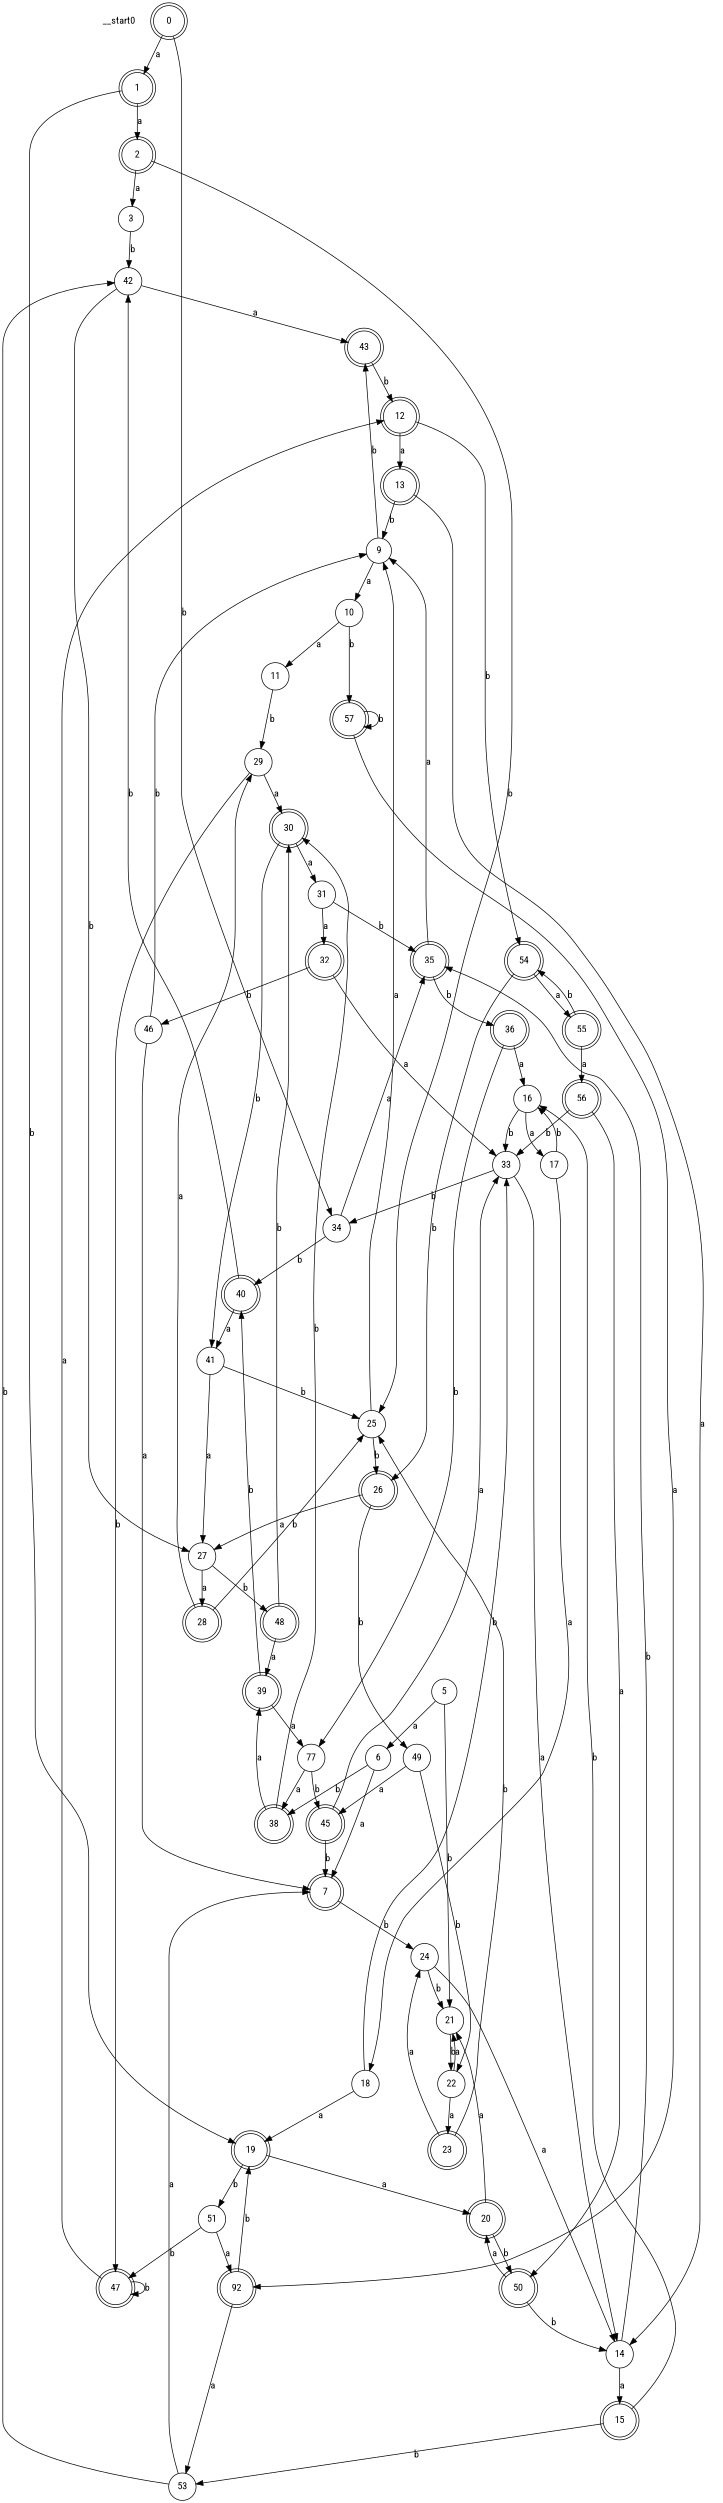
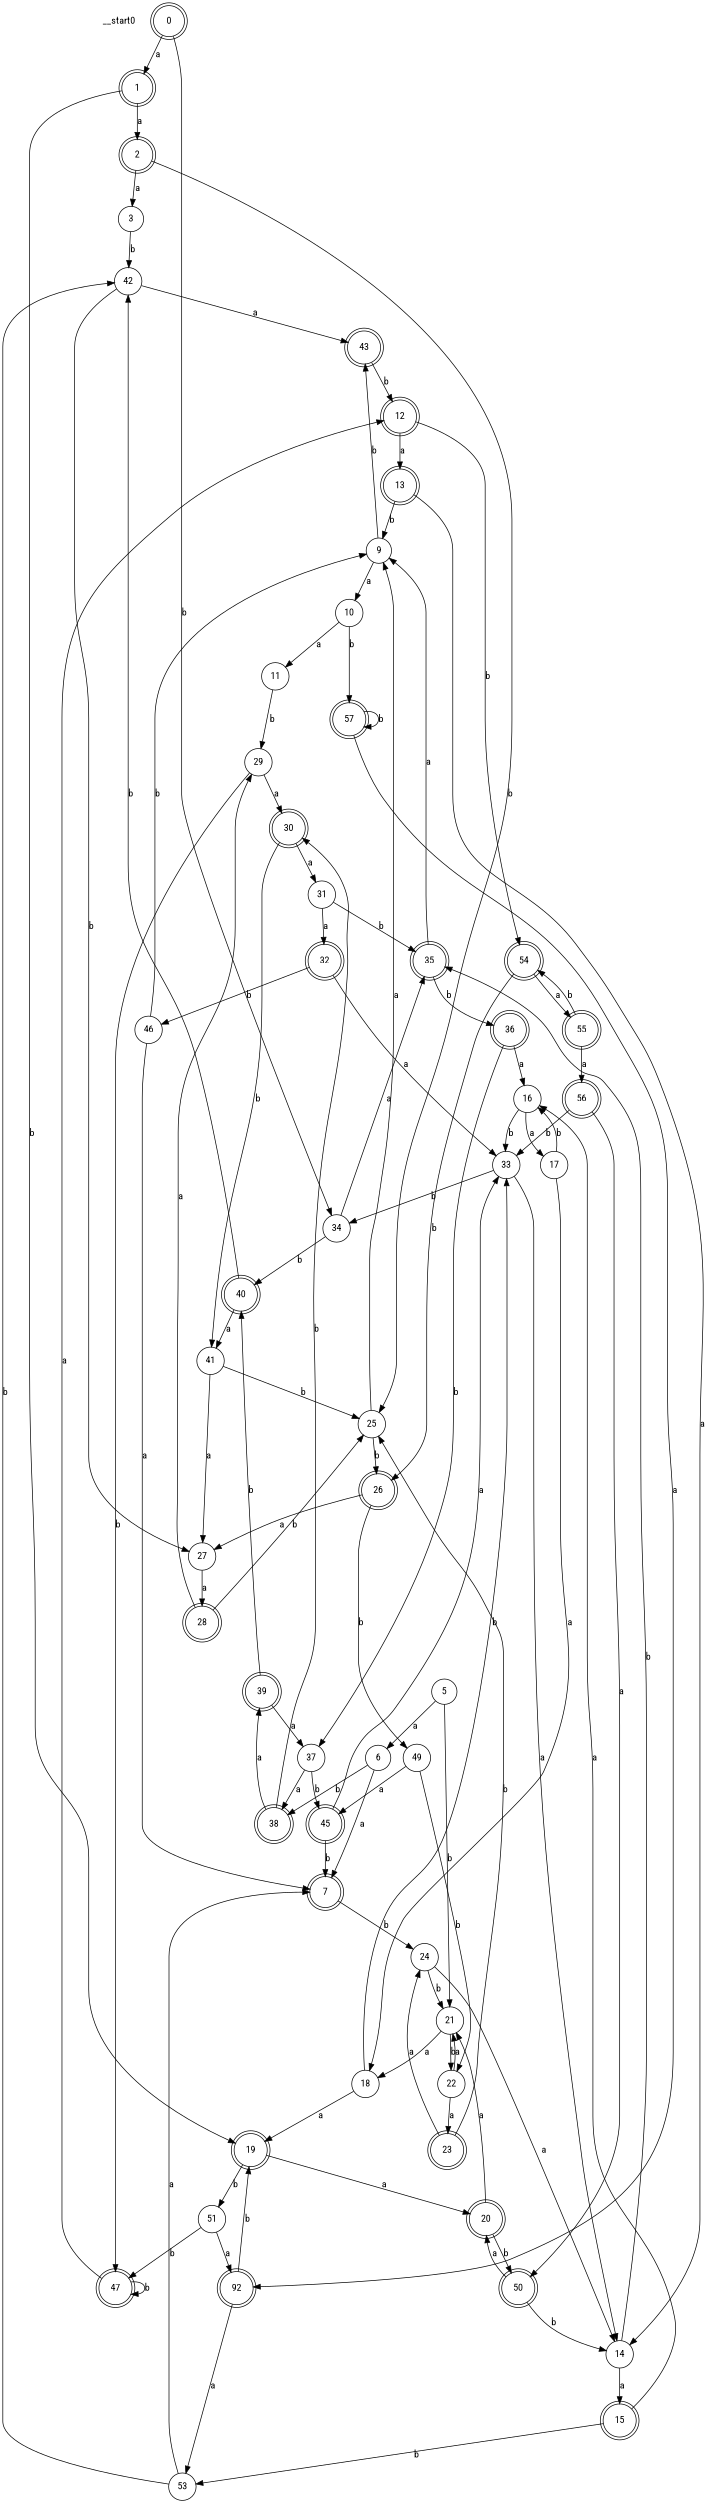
node "48": removed
node "77": label "77" -> "37"
edge "15" -> "16": label "b" -> "a"
edge "21" -> "18": added, label "a"
